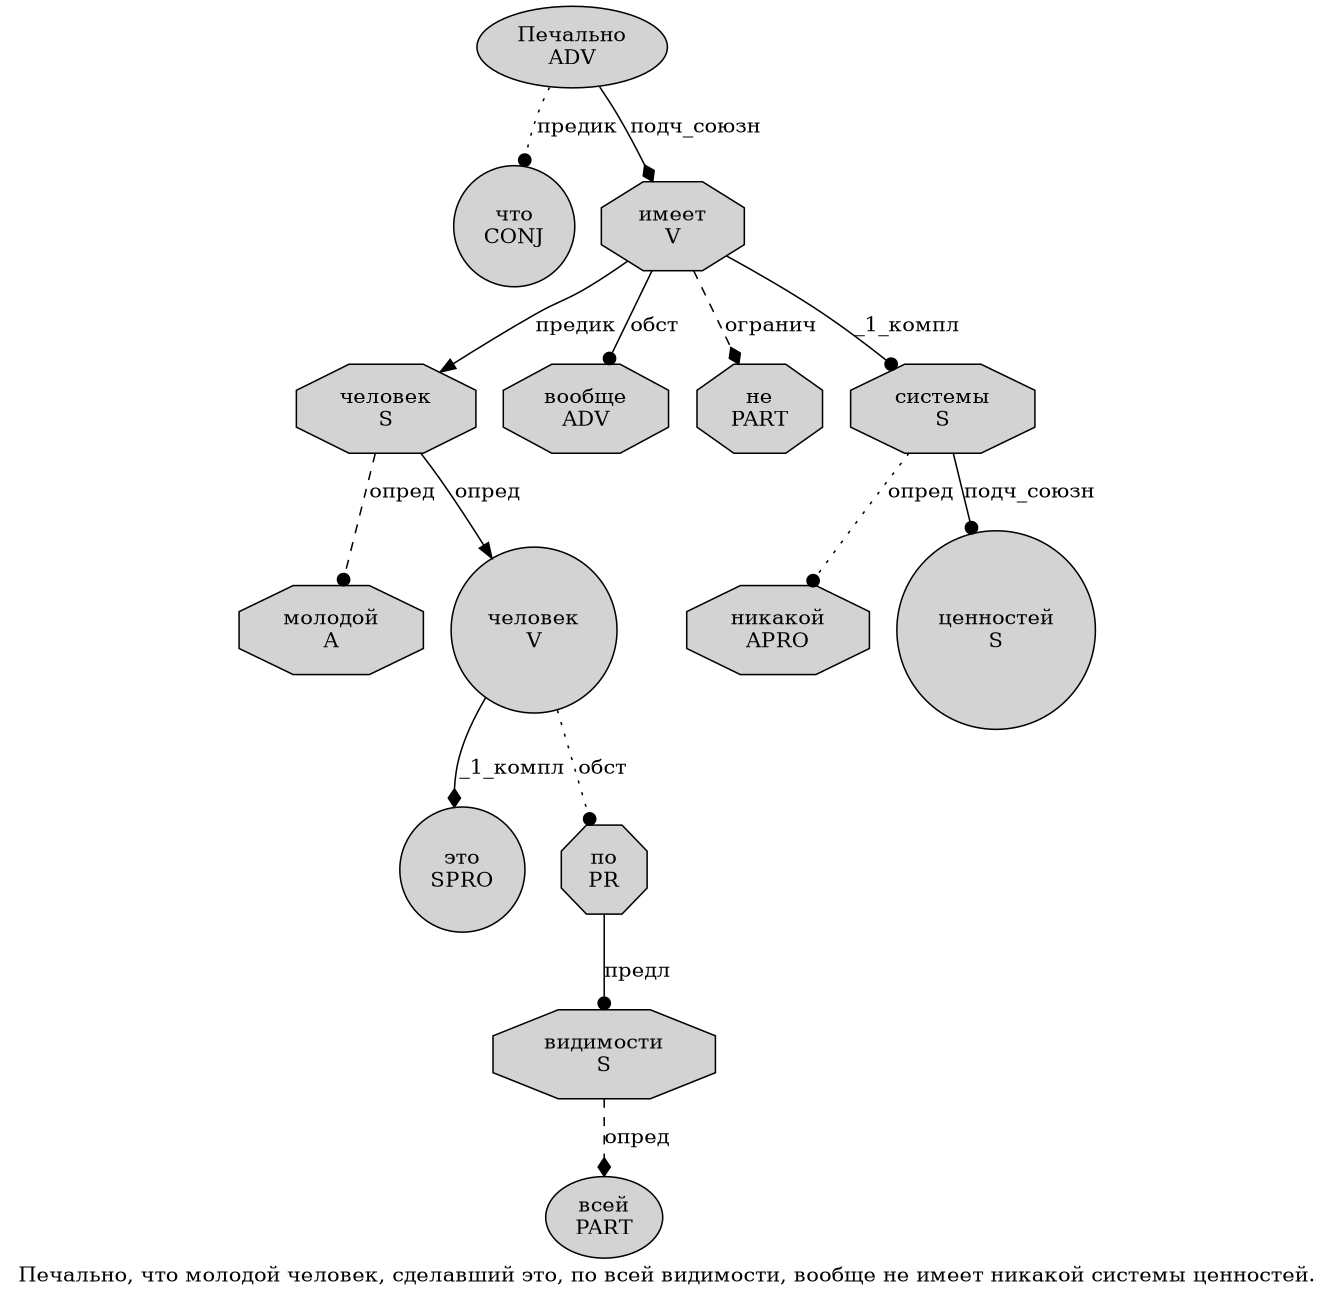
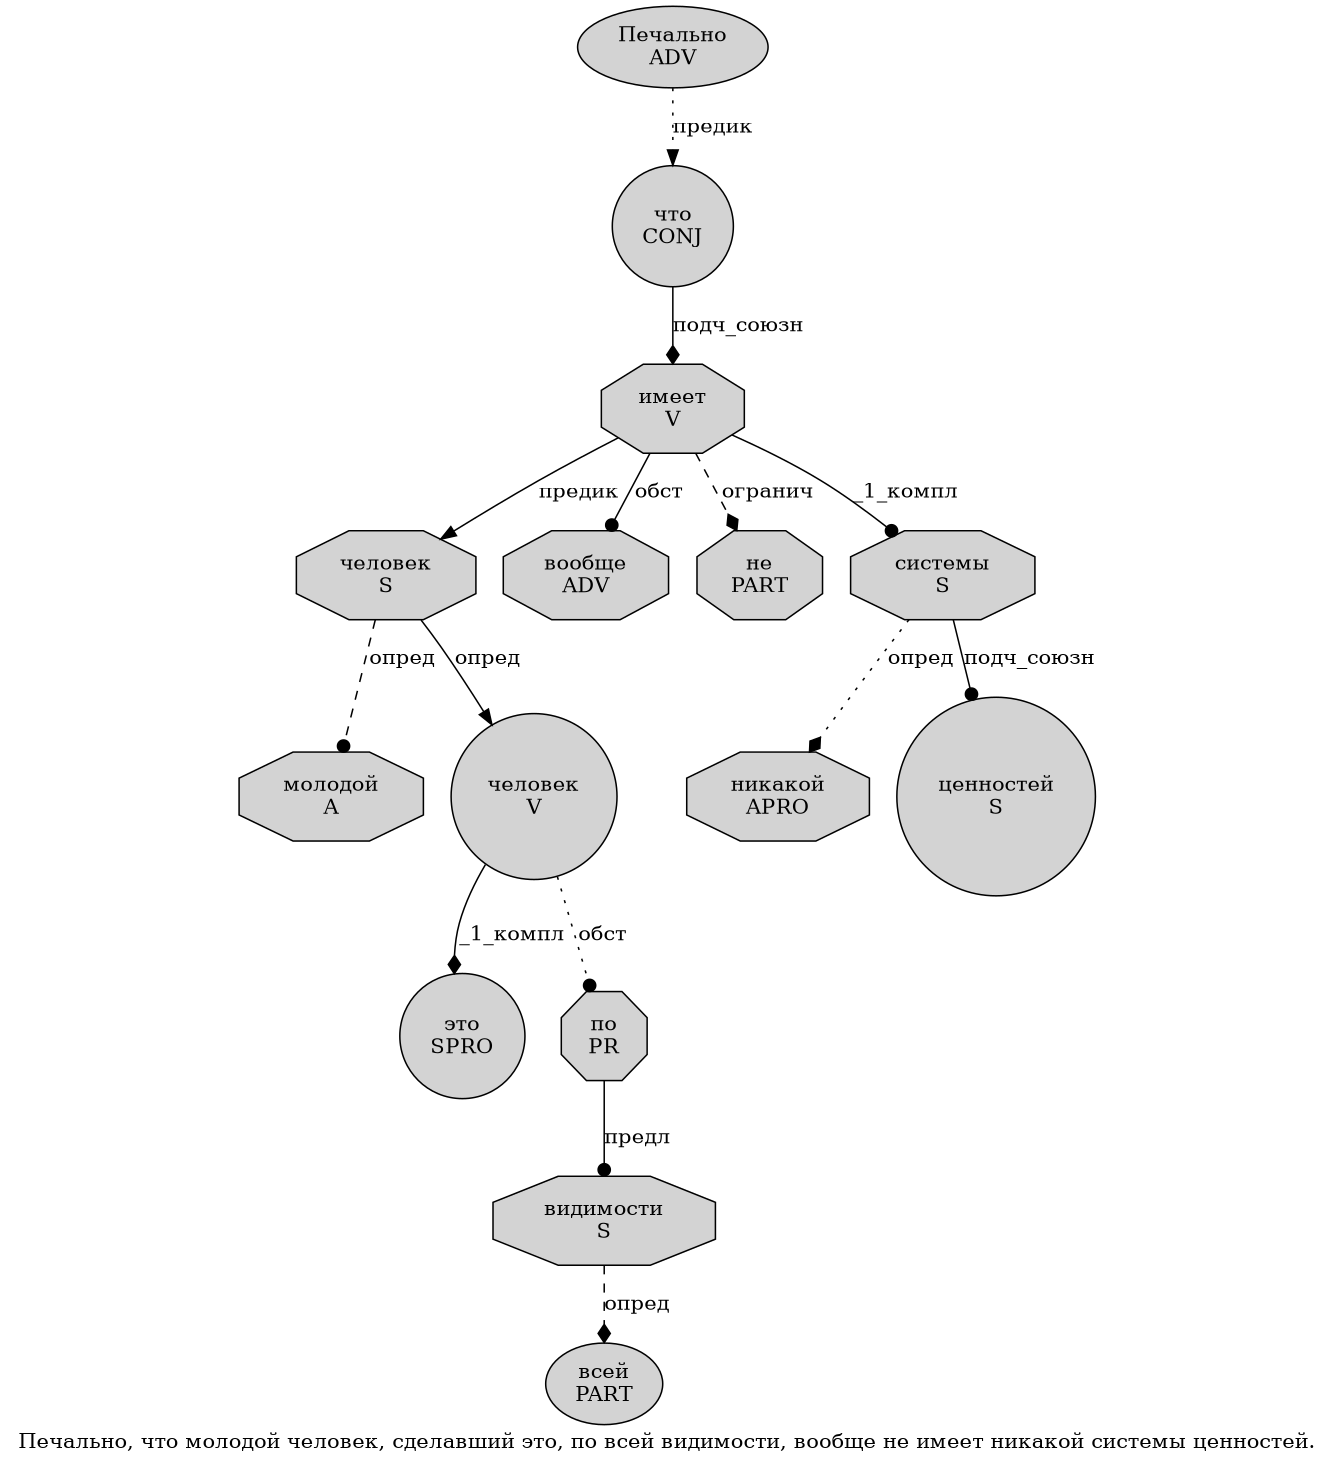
edge "Печально ADV" -> "что CONJ": arrowhead dot -> normal
edge "Печально ADV" -> "имеет V": now "что CONJ" -> "имеет V"
edge "системы S" -> "никакой APRO": arrowhead dot -> diamond
